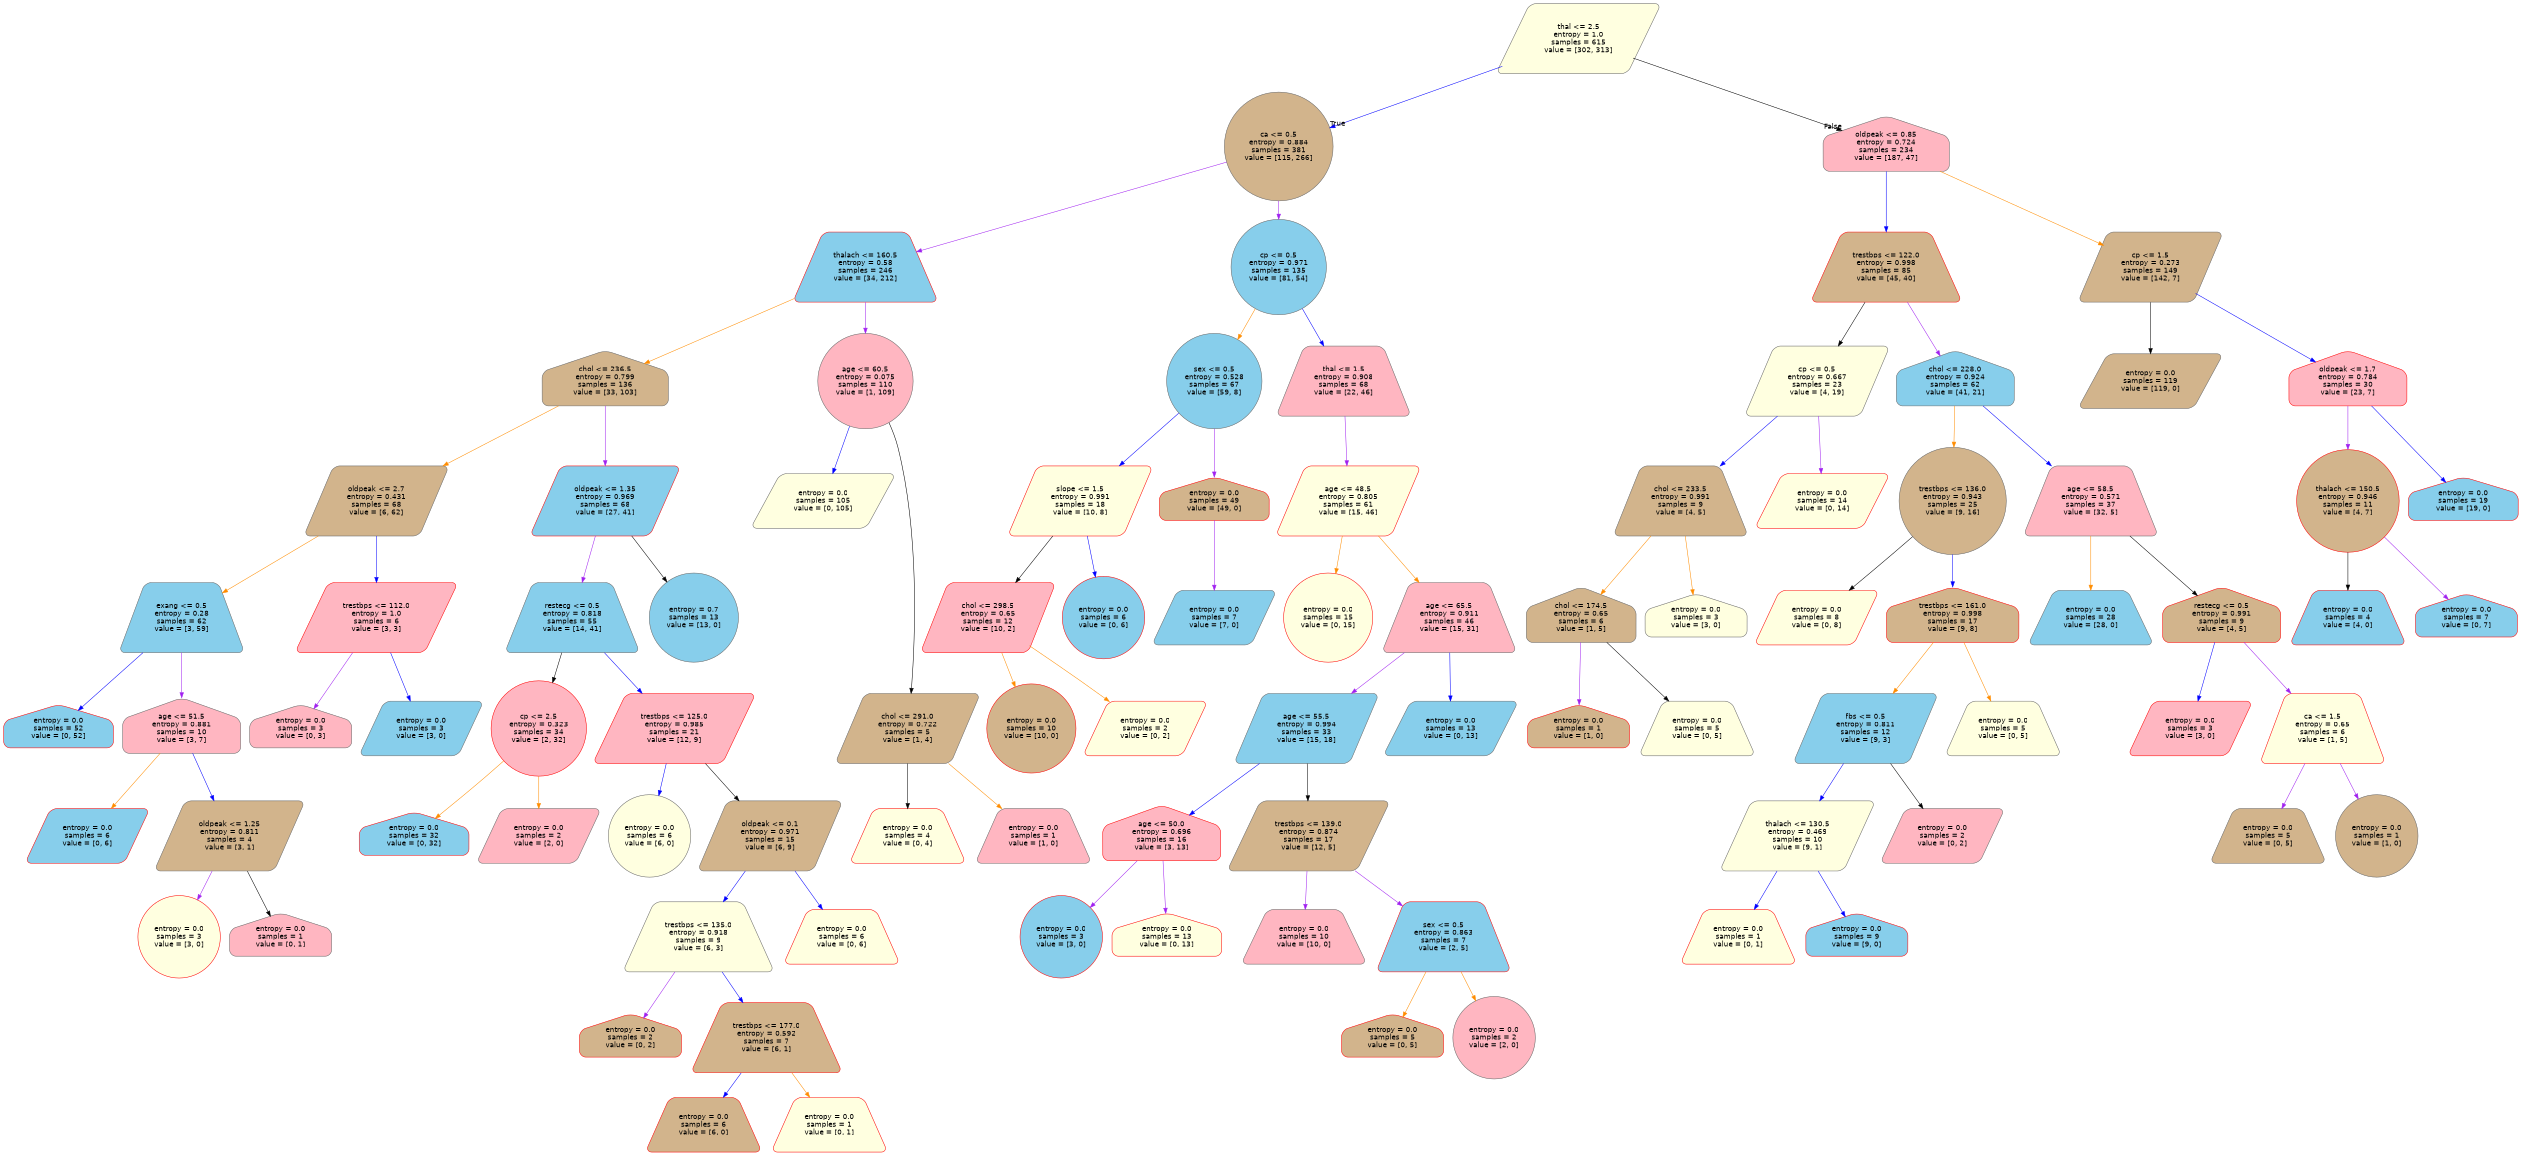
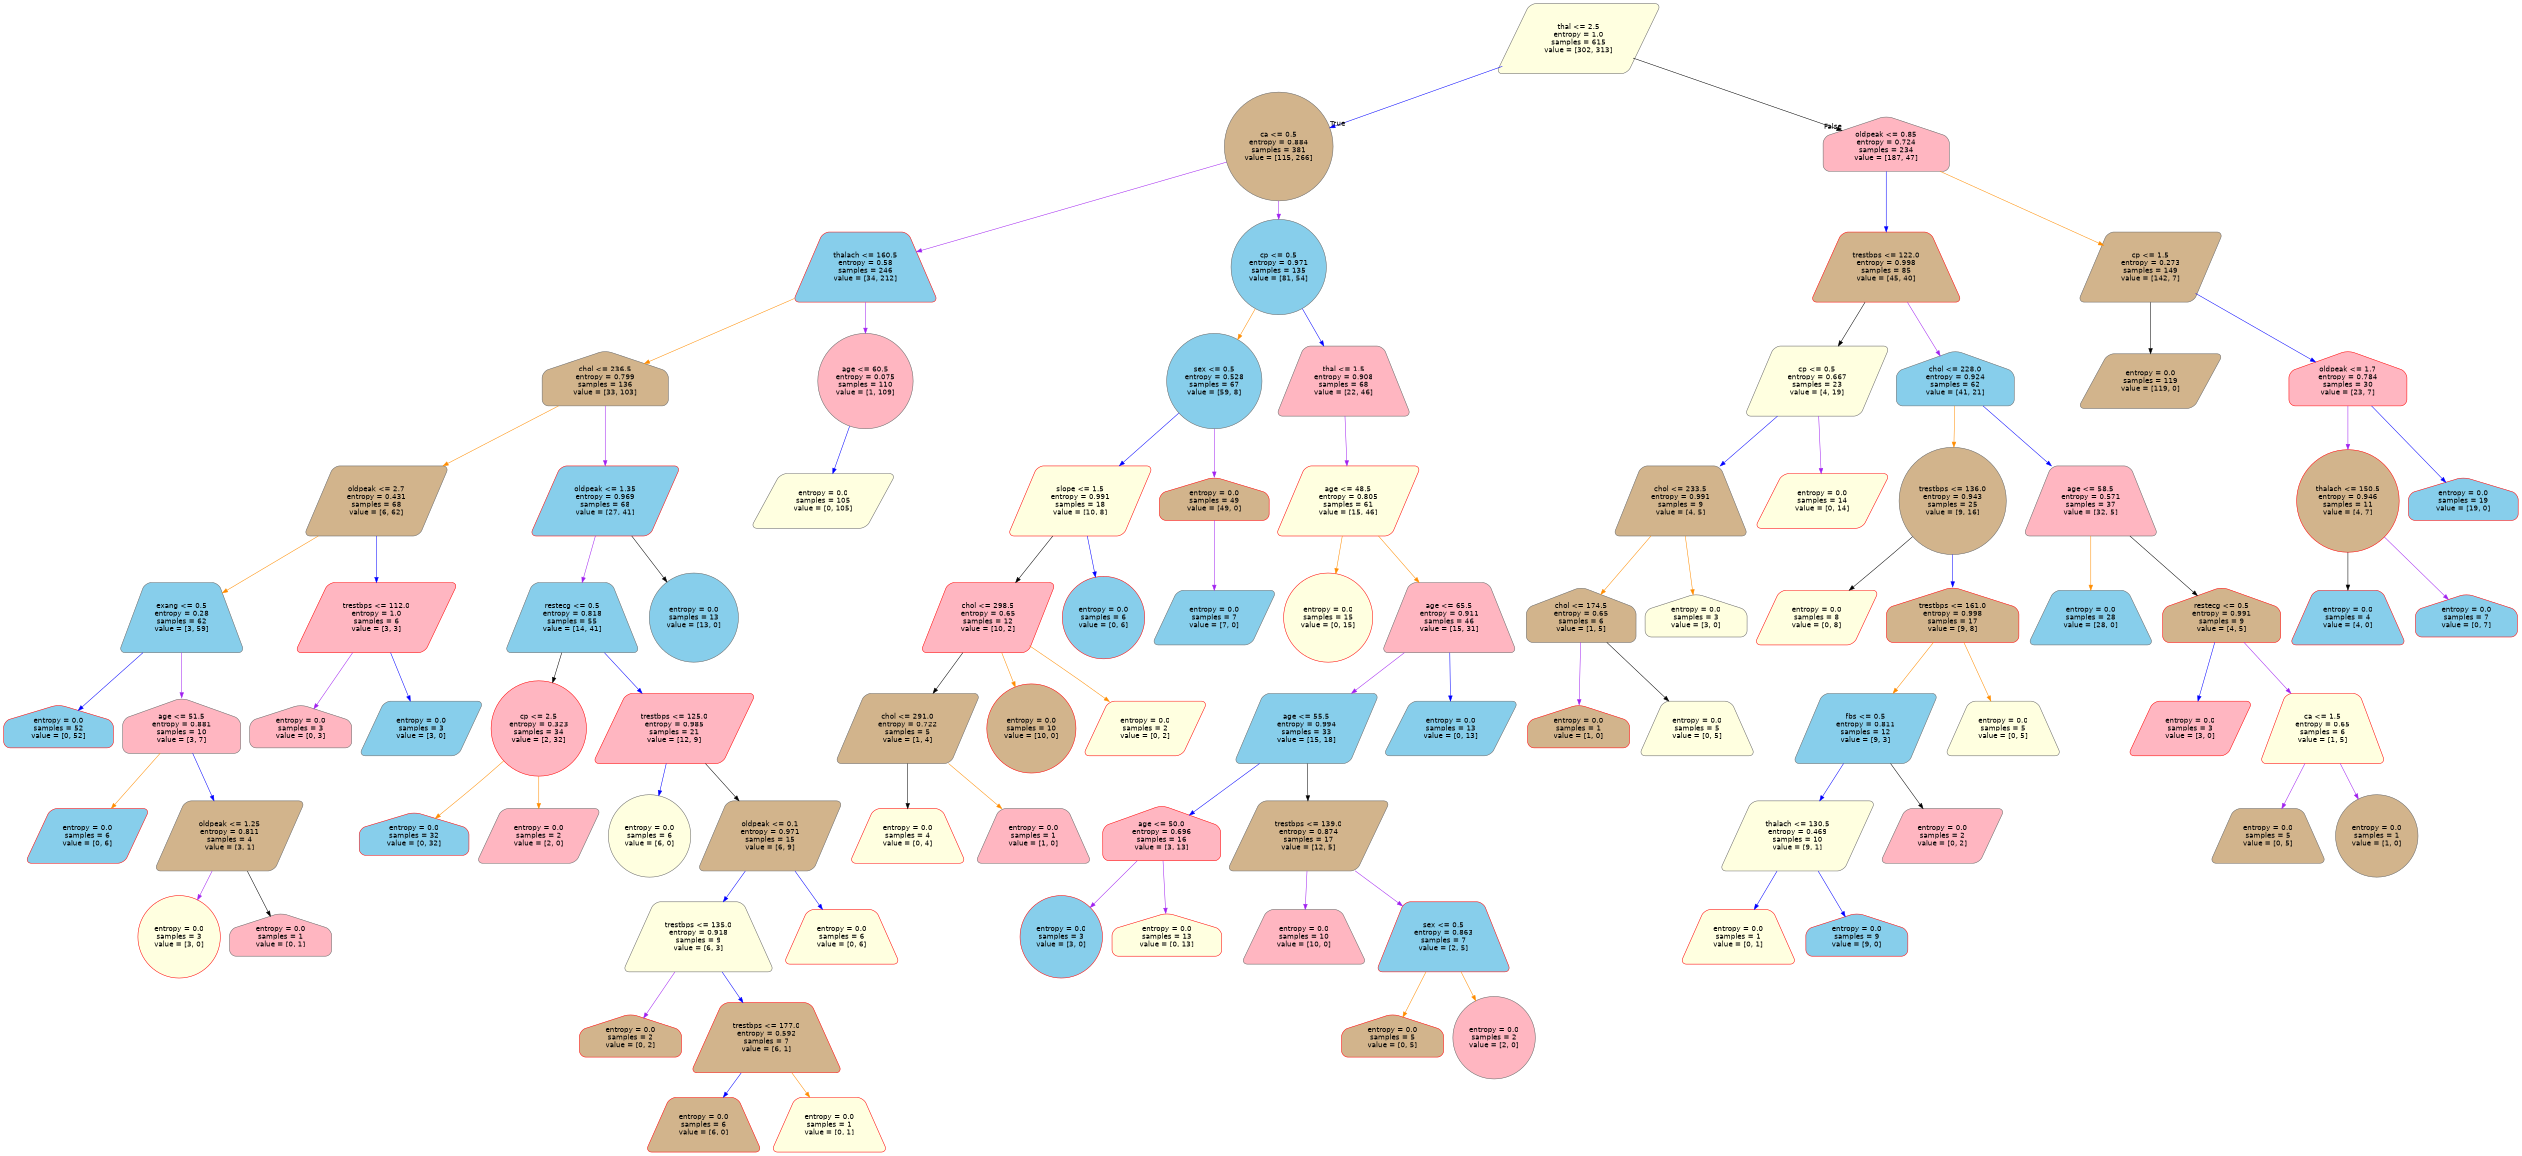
edge "age <= 60.5 entropy = 0.075 samples = 110 value = [1, 109]" -> "chol <= 291.0 entropy = 0.722 samples = 5 value = [1, 4]": now "chol <= 298.5 entropy = 0.65 samples = 12 value = [10, 2]" -> "chol <= 291.0 entropy = 0.722 samples = 5 value = [1, 4]"
node "entropy = 0.7 samples = 13 value = [13, 0]": label "entropy = 0.7 samples = 13 value = [13, 0]" -> "entropy = 0.0 samples = 13 value = [13, 0]"
